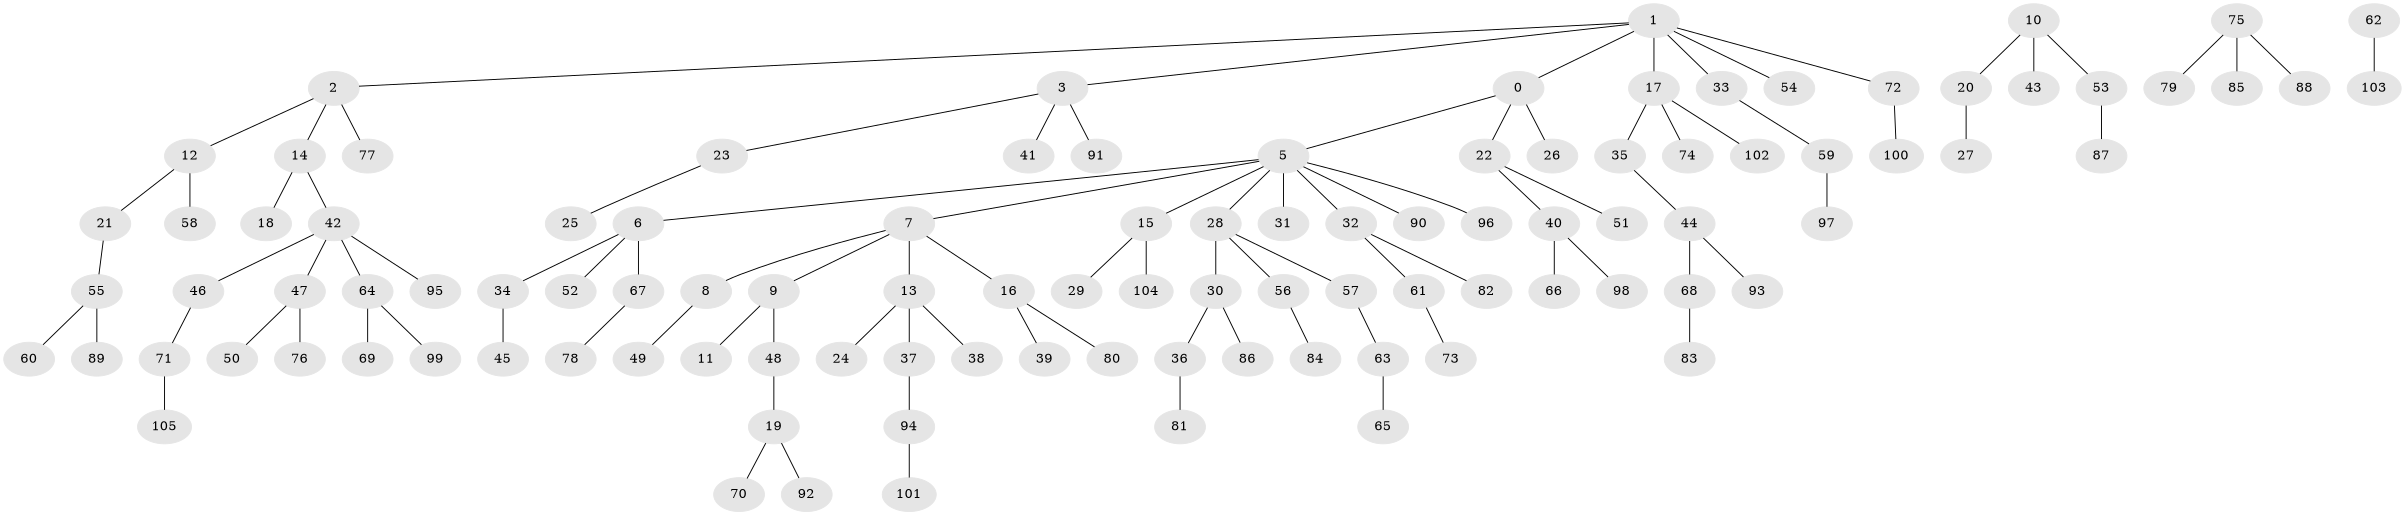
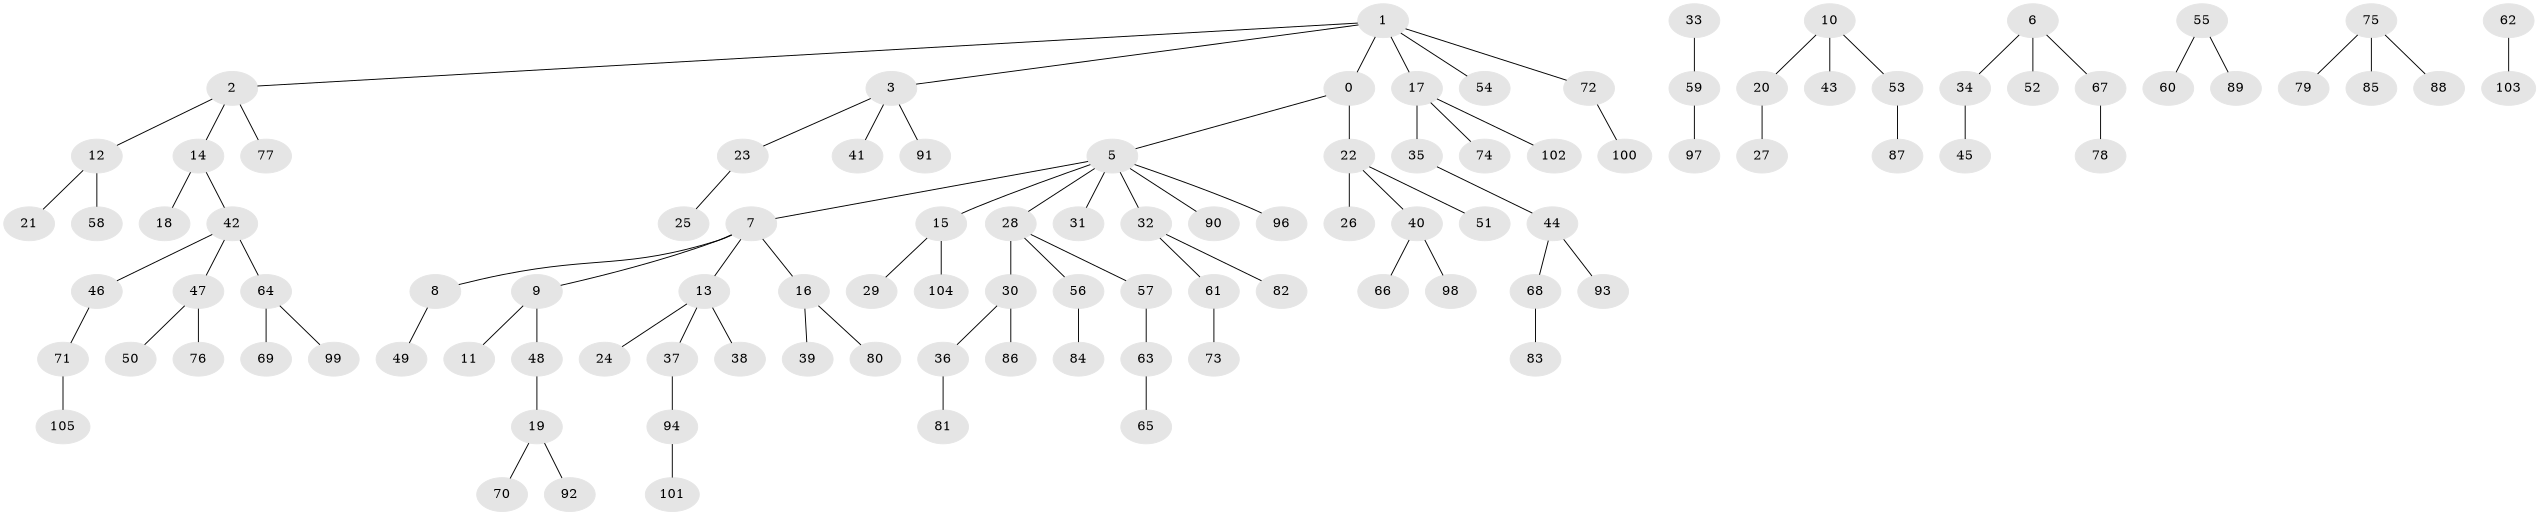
edge "1" -- "33": removed
edge "0" -- "26": now "22" -- "26"
edge "5" -- "6": removed
edge "21" -- "55": removed
node "95": removed
